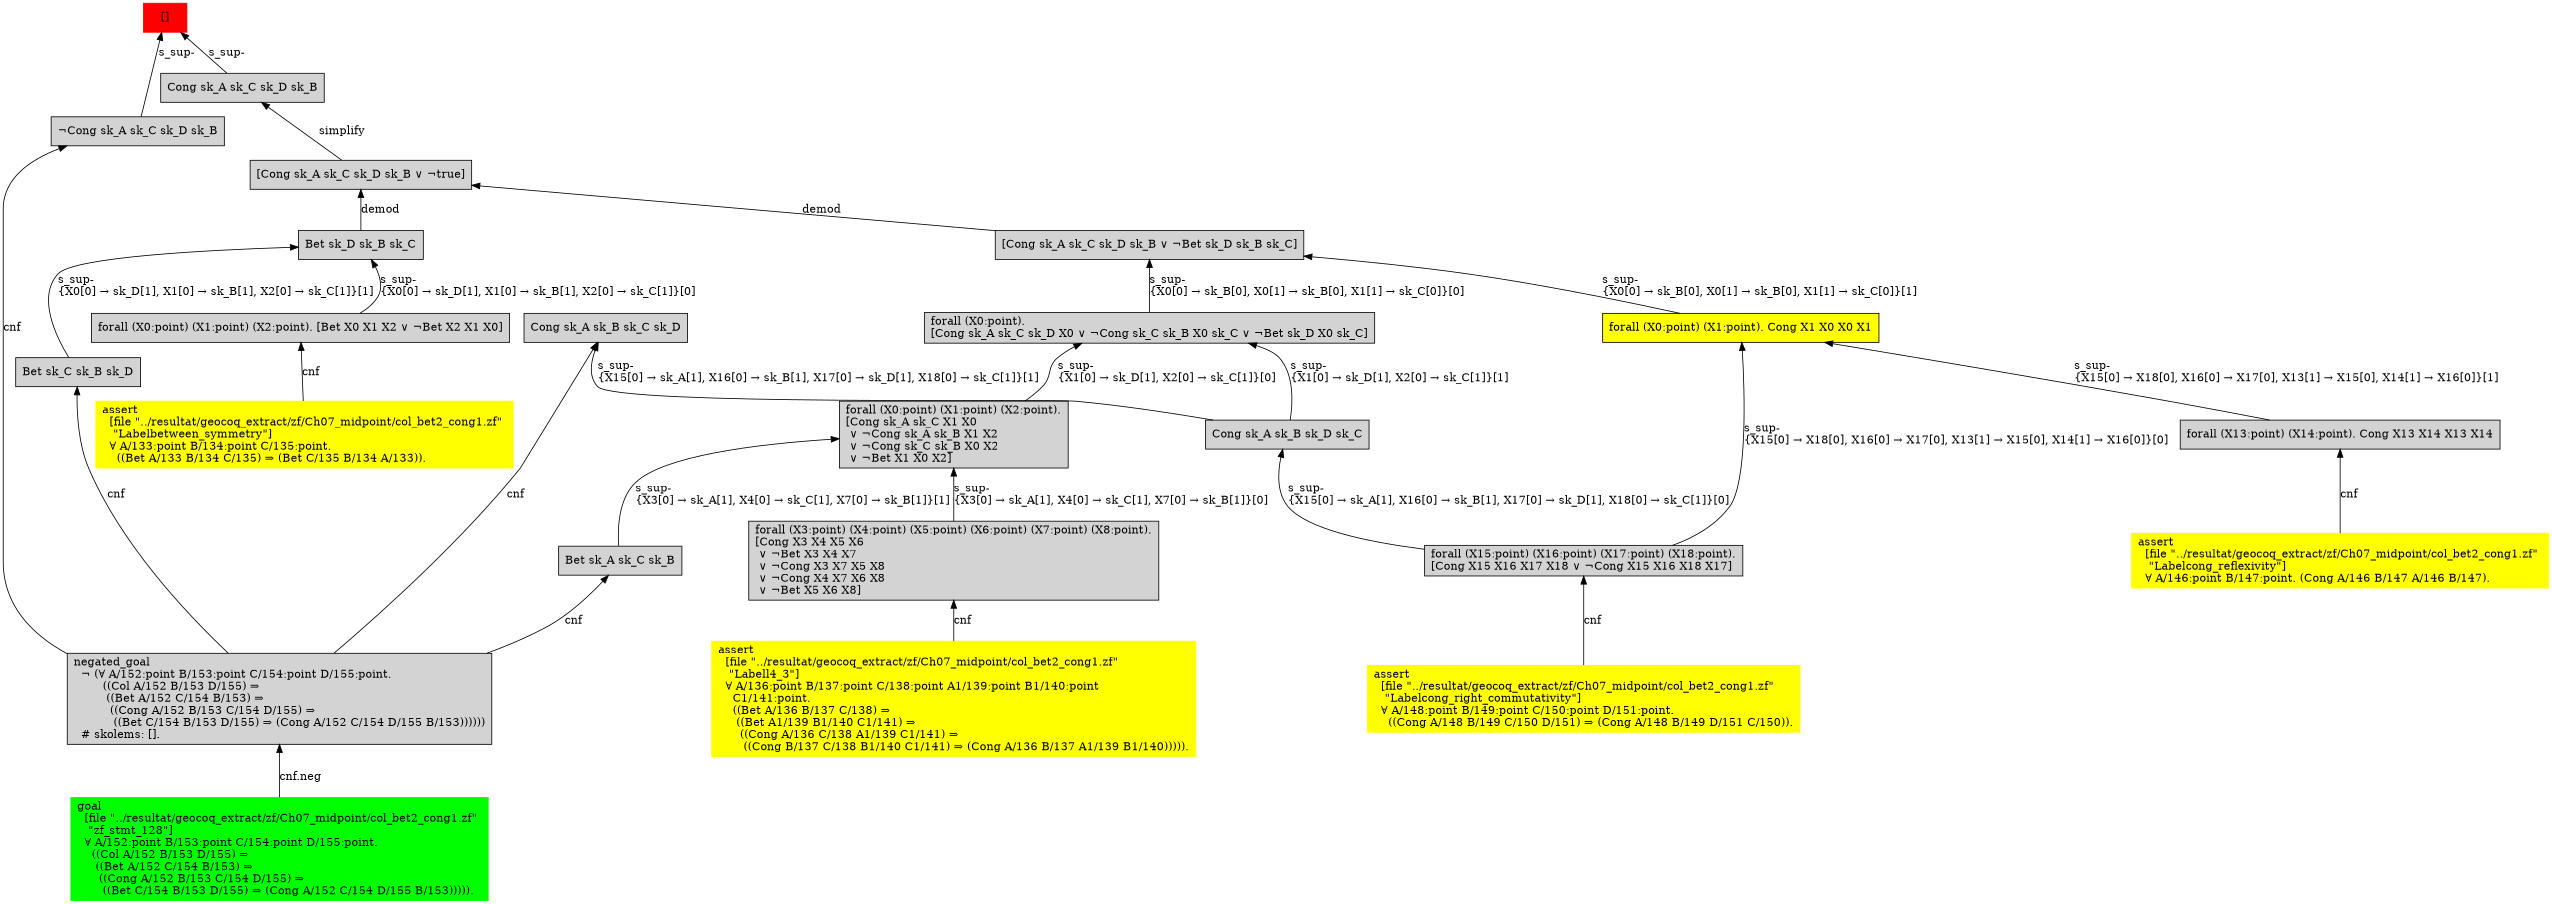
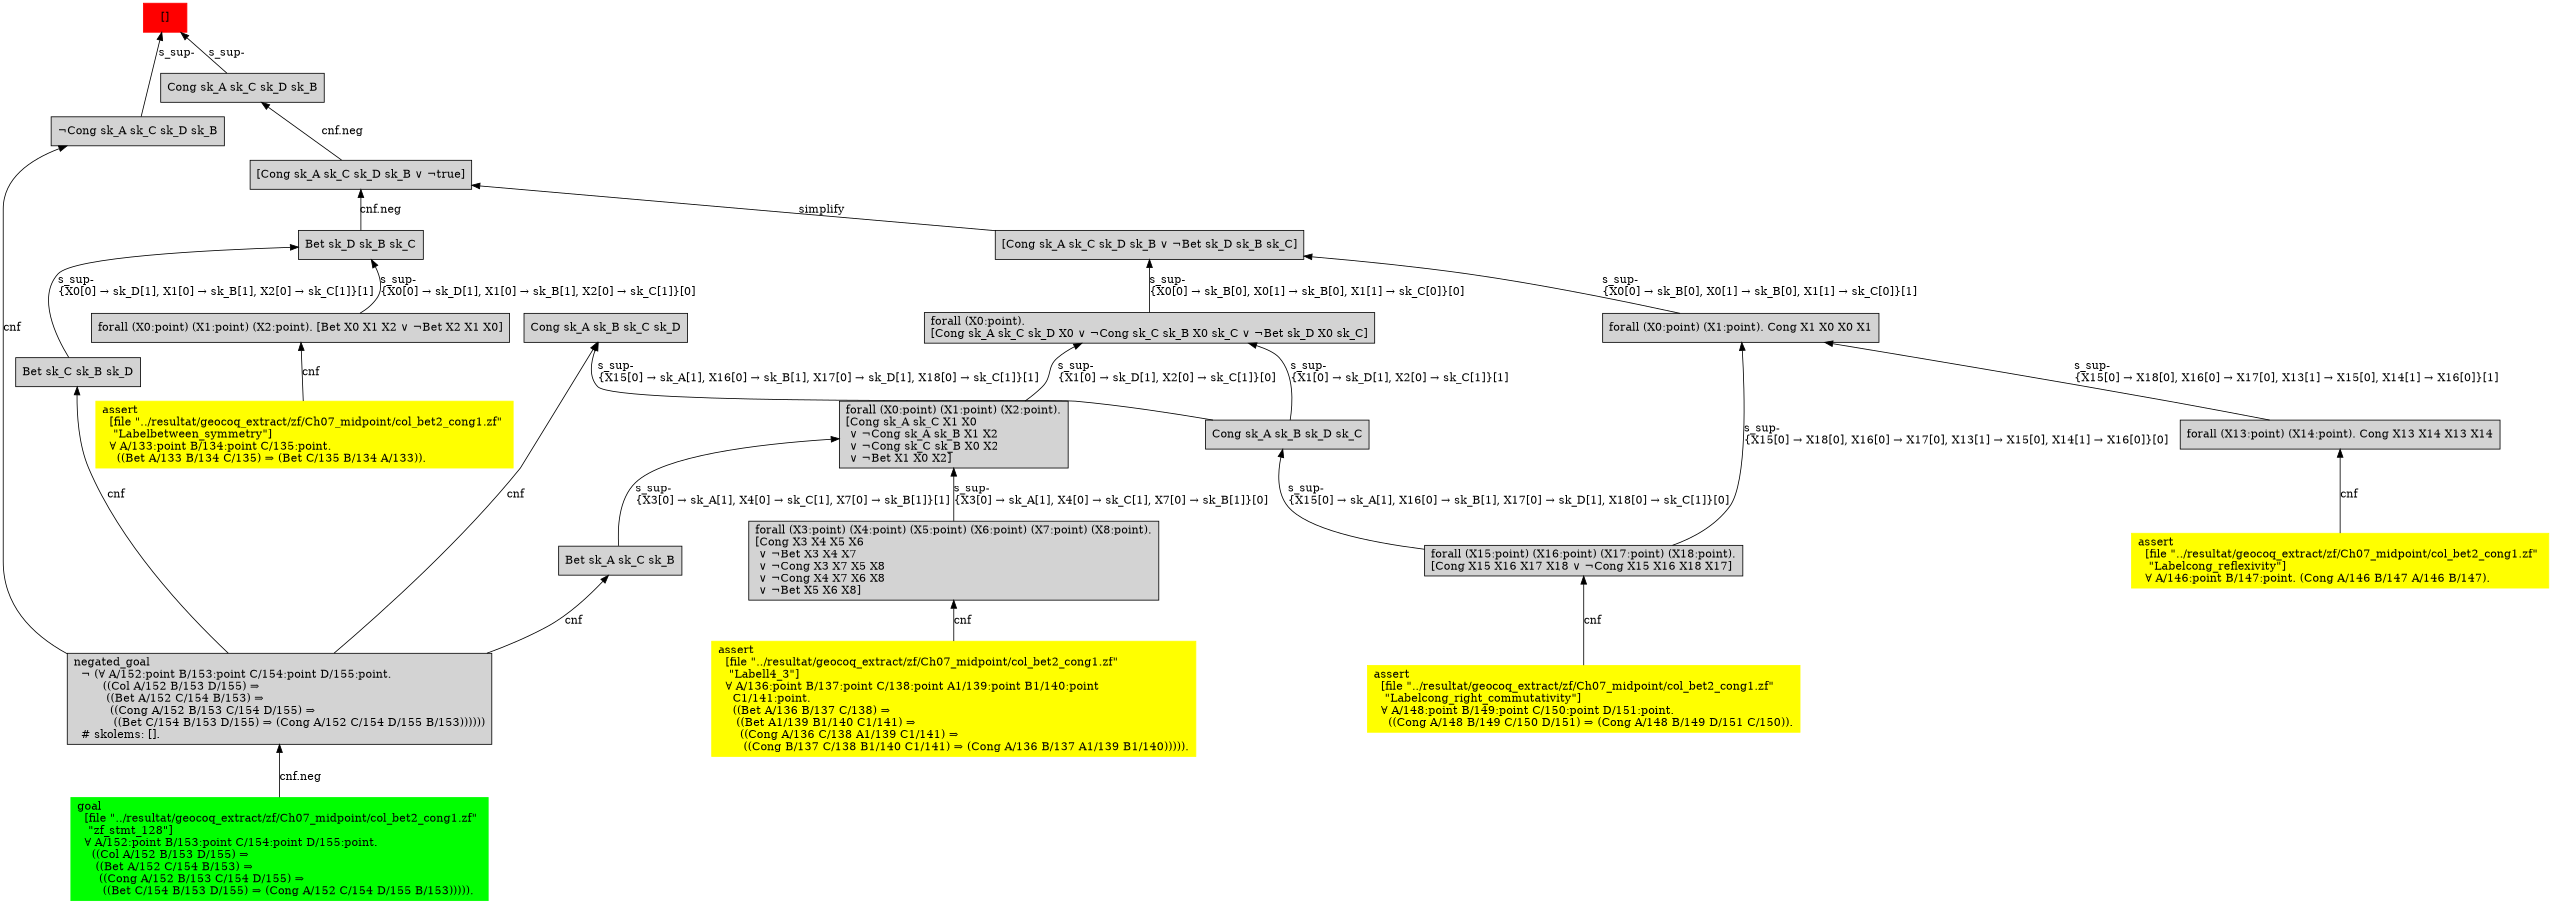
edge "[Cong sk_A sk_C sk_D sk_B ∨ ¬true]" -> "Cong sk_A sk_C sk_D sk_B": label "simplify" -> "cnf.neg"
edge "Bet sk_D sk_B sk_C" -> "[Cong sk_A sk_C sk_D sk_B ∨ ¬true]": label "demod" -> "cnf.neg"
edge "[Cong sk_A sk_C sk_D sk_B ∨ ¬Bet sk_D sk_B sk_C]" -> "[Cong sk_A sk_C sk_D sk_B ∨ ¬true]": label "demod" -> "simplify"
node "forall (X0:point) (X1:point). Cong X1 X0 X0 X1": fillcolor yellow -> lightgrey
